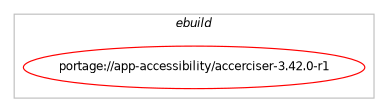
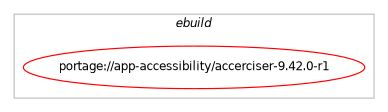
node "portage://app-accessibility/accerciser-3.42.0-r1": label "portage://app-accessibility/accerciser-3.42.0-r1" -> "portage://app-accessibility/accerciser-9.42.0-r1"
